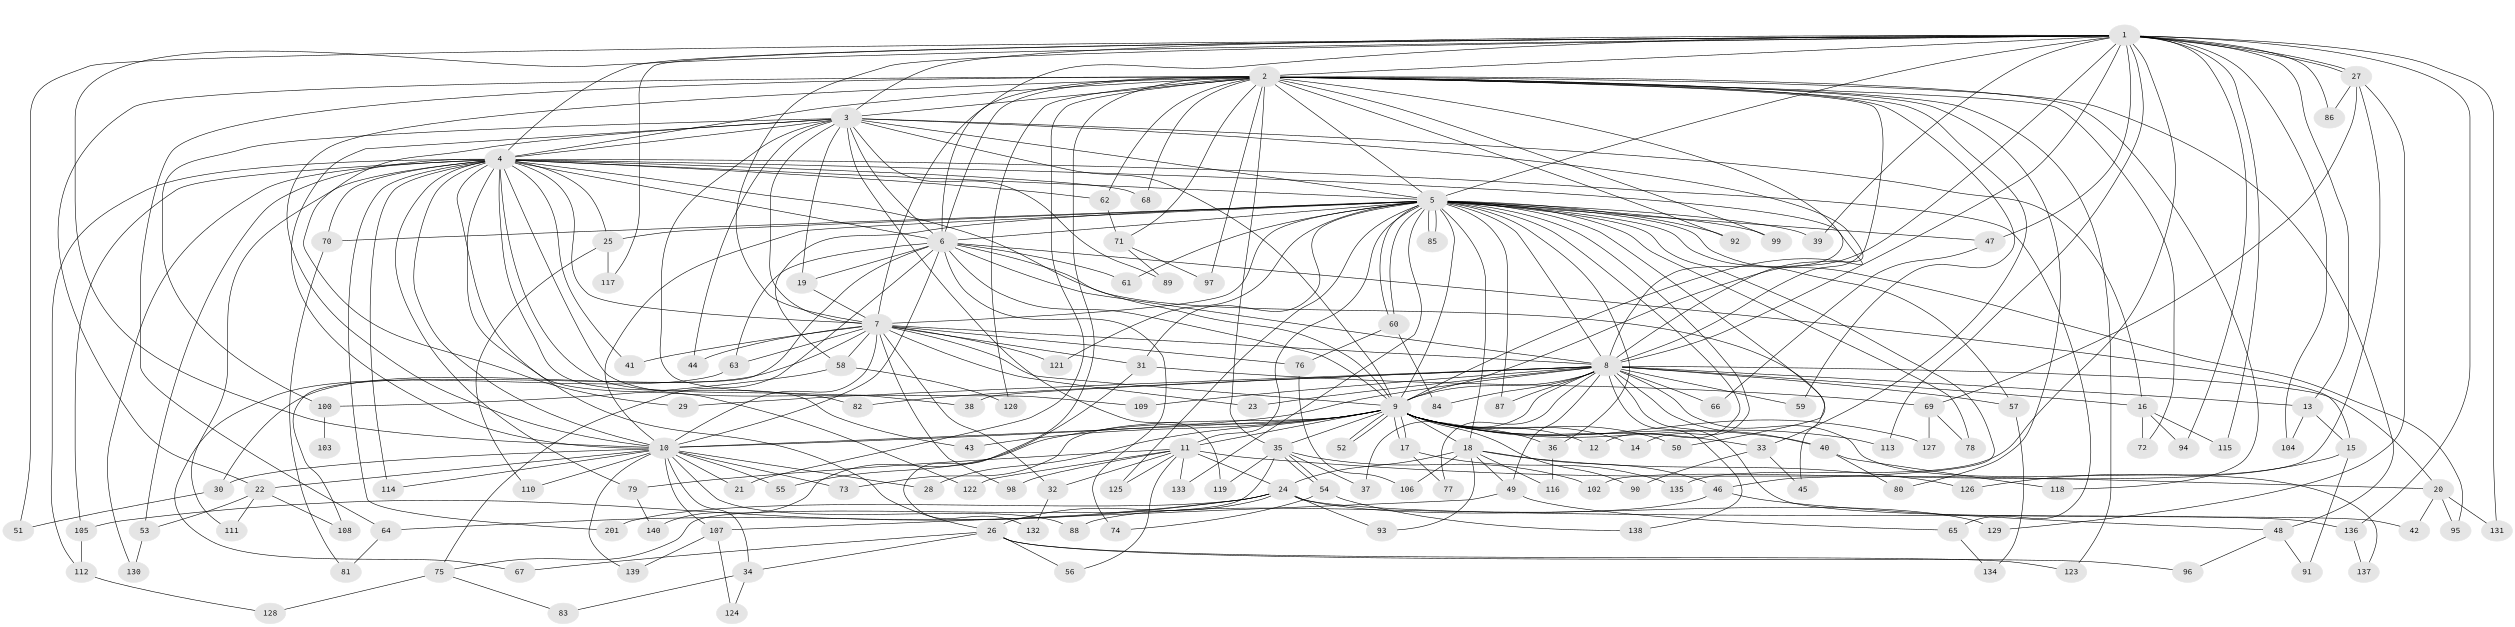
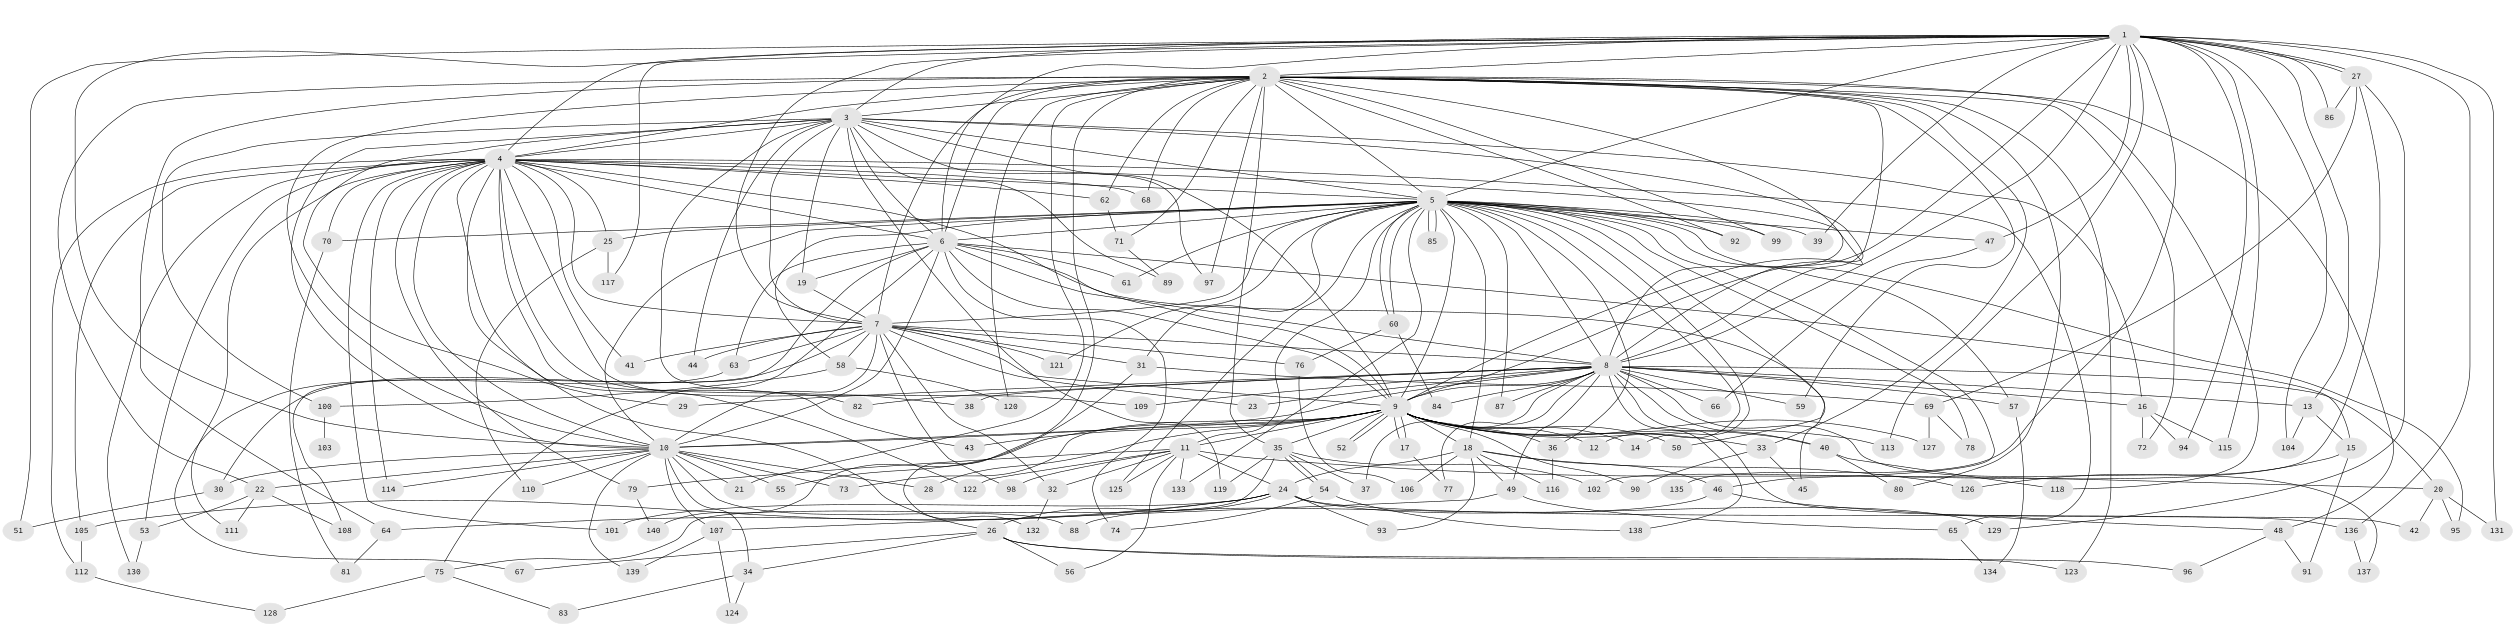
edge "71" -- "97": now "3" -- "97"
edge "17" -- "135": removed
node "201": label "201" -> "101"
